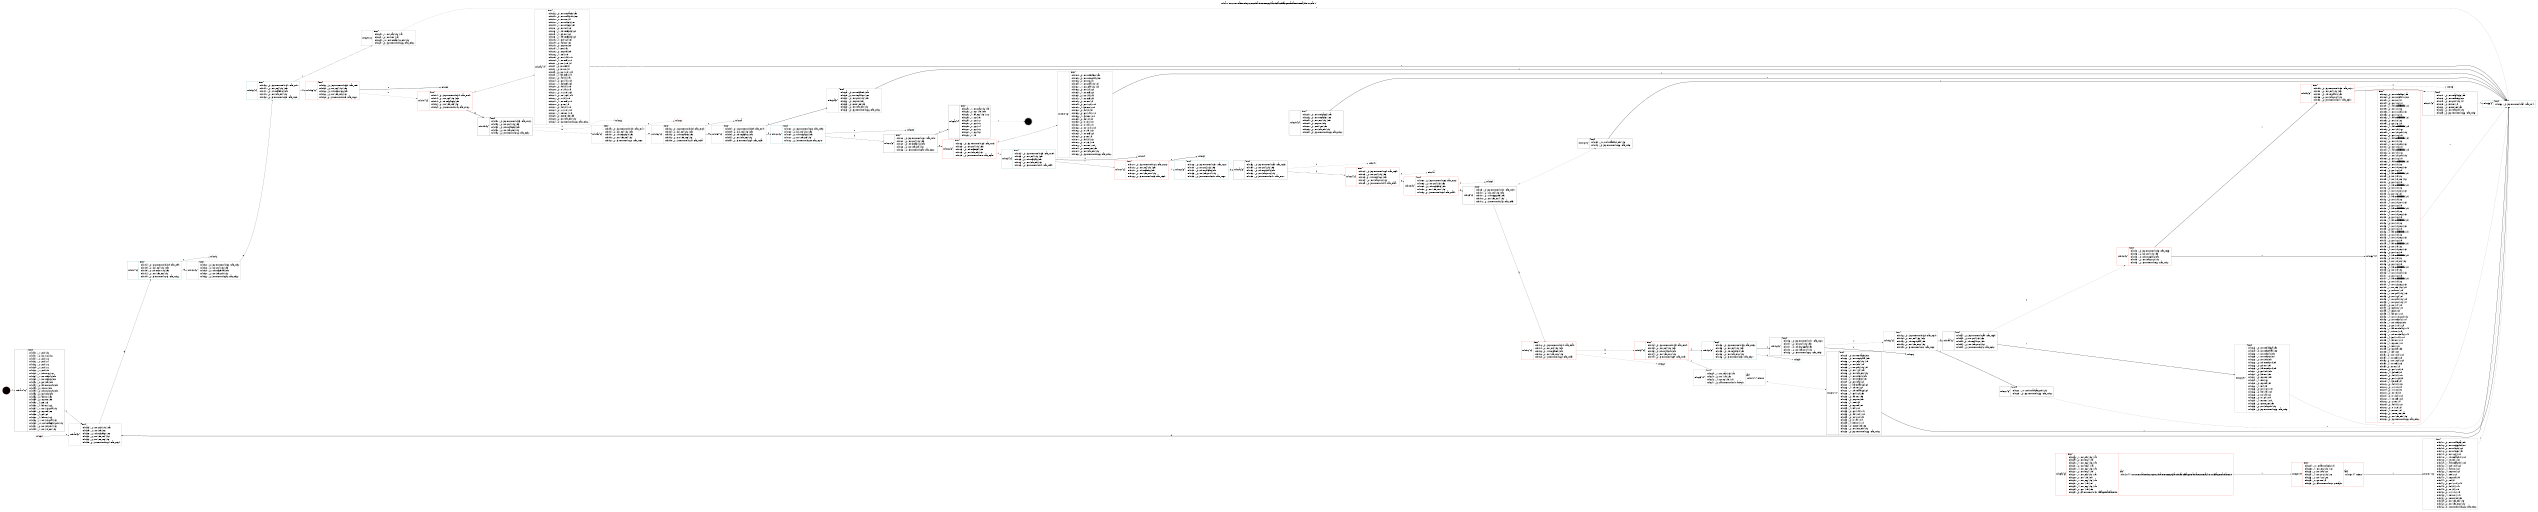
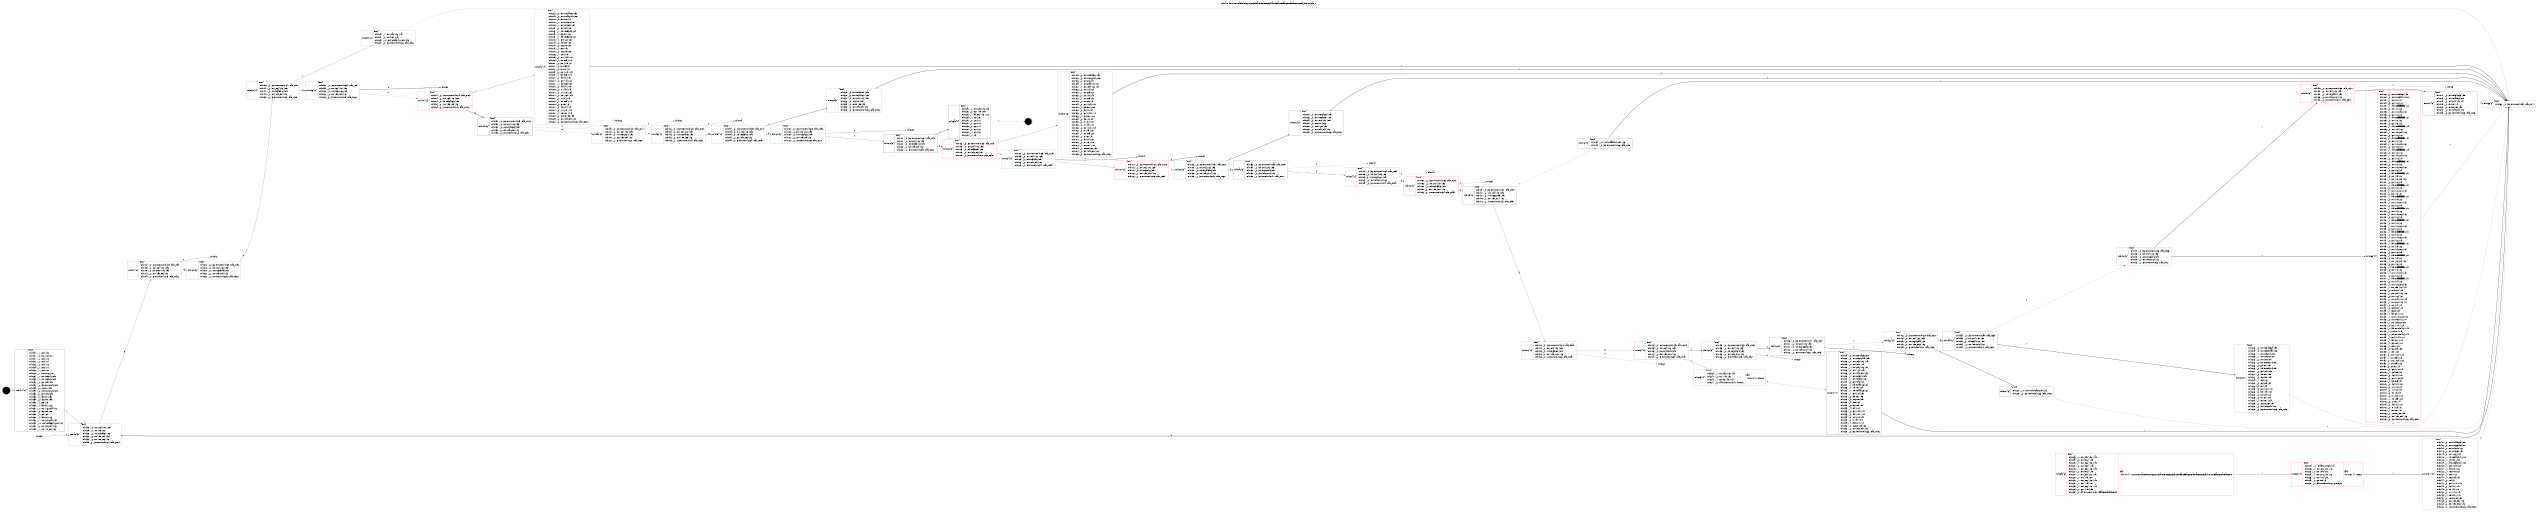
edge "0x401c8c [28]" -> "0x4022d0 [30]": added, label "1"
